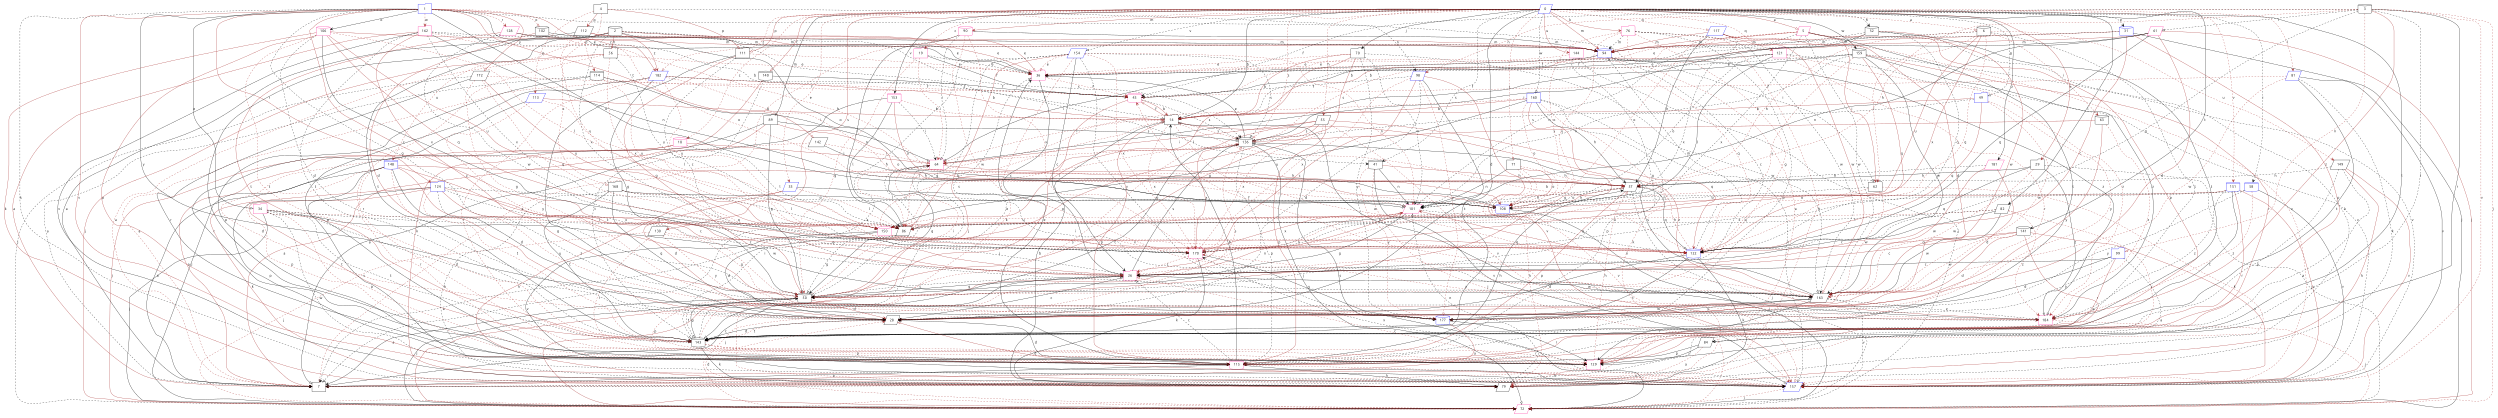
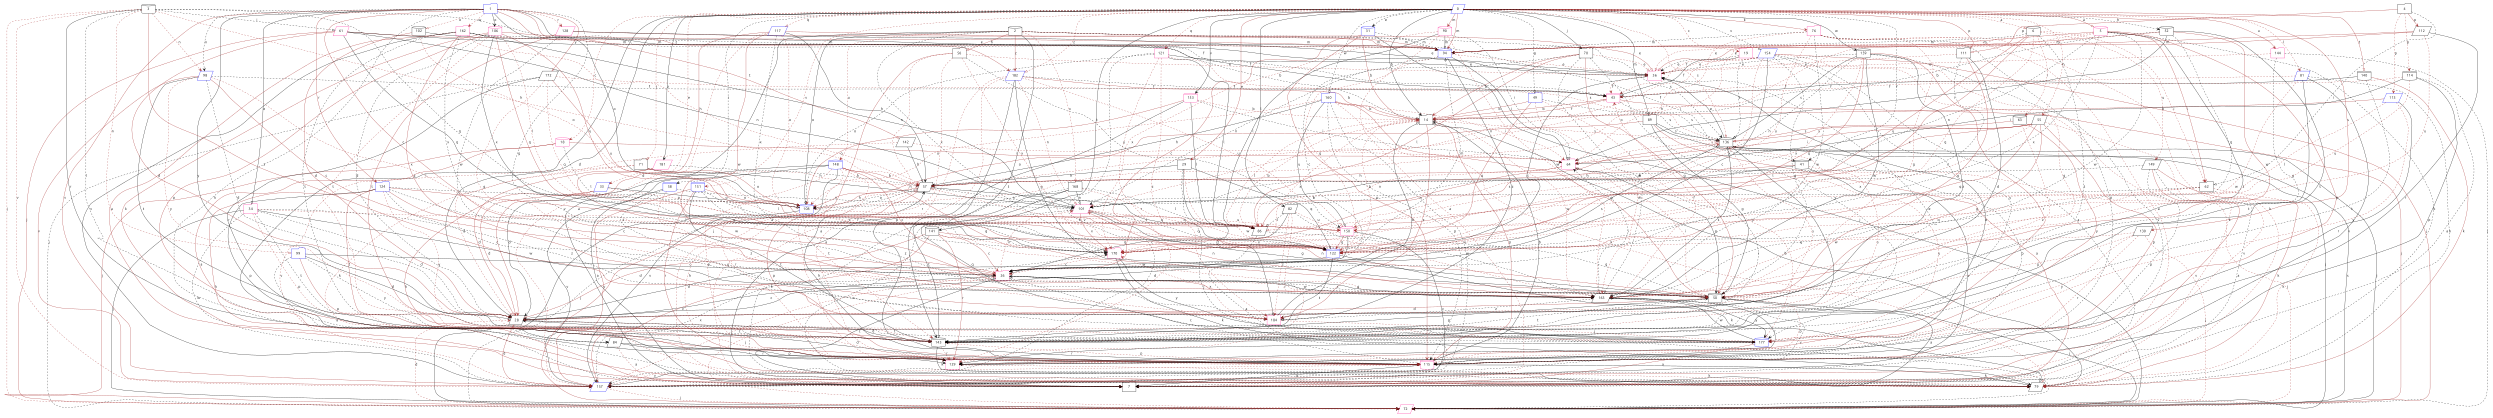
node "5": shape parallelogram -> cylinder
edge "82" -> "163": style solid -> dashed
edge "184" -> "72": now "184" -> "177"
